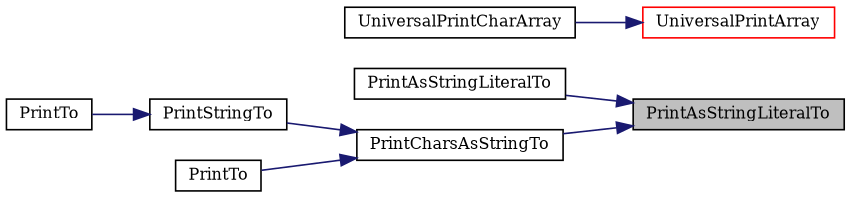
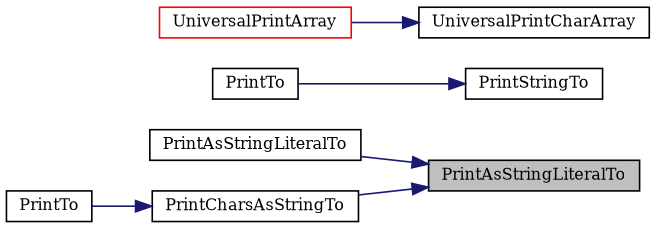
edge "UniversalPrintCharArray" -> "UniversalPrintArray": reversed
edge "PrintStringTo" -> "PrintCharsAsStringTo": removed
